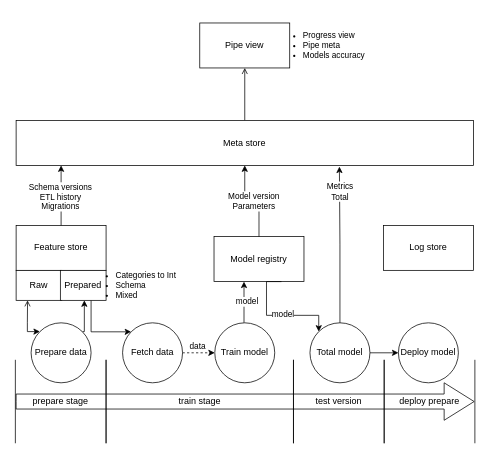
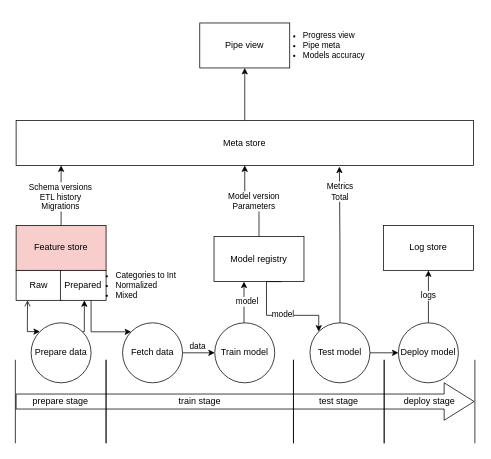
edge "Meta store" -> "Pipe view": arrowhead open -> classic
node "Feature store": fillcolor #ffffff -> #f8cecc
node "Categories to Int Schema Mixed": label "Categories to Int Schema Mixed" -> "Categories to Int Normalized Mixed"
edge "Deploy model" -> "Log store": added, label "logs"
edge "Fetch data" -> "Train model": style dashed -> solid
node "Total model": label "Total model" -> "Test model"
node "test version": label "test version" -> "test stage"
node "deploy prepare": label "deploy prepare" -> "deploy stage"
